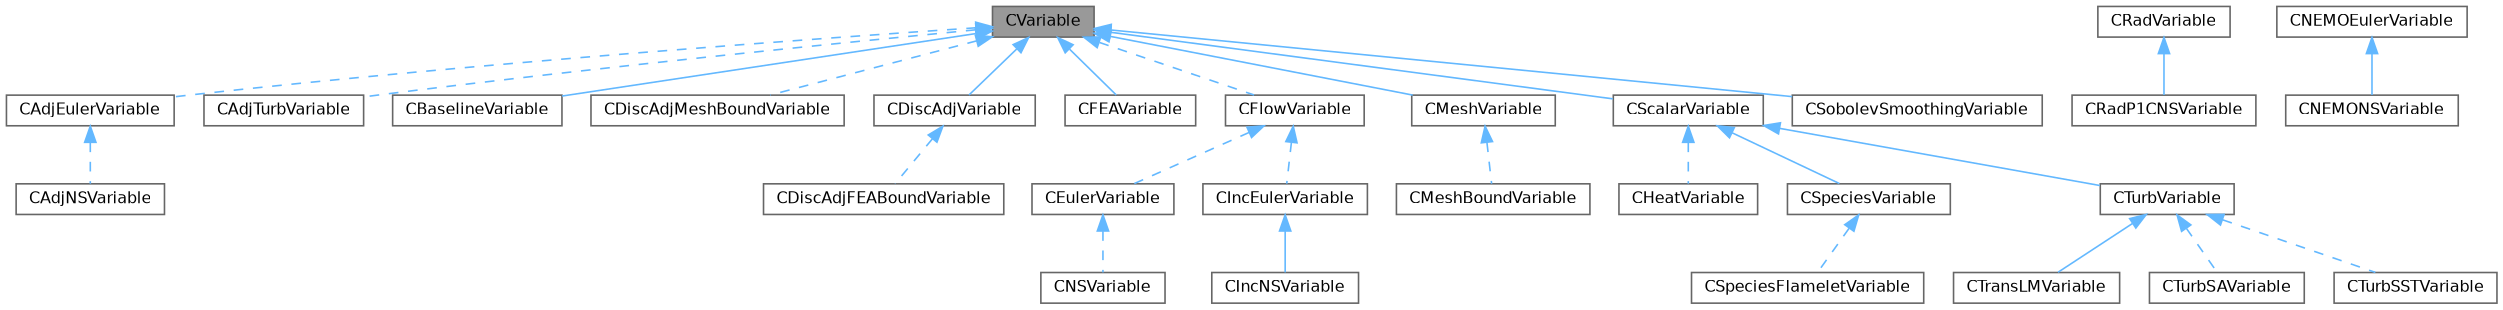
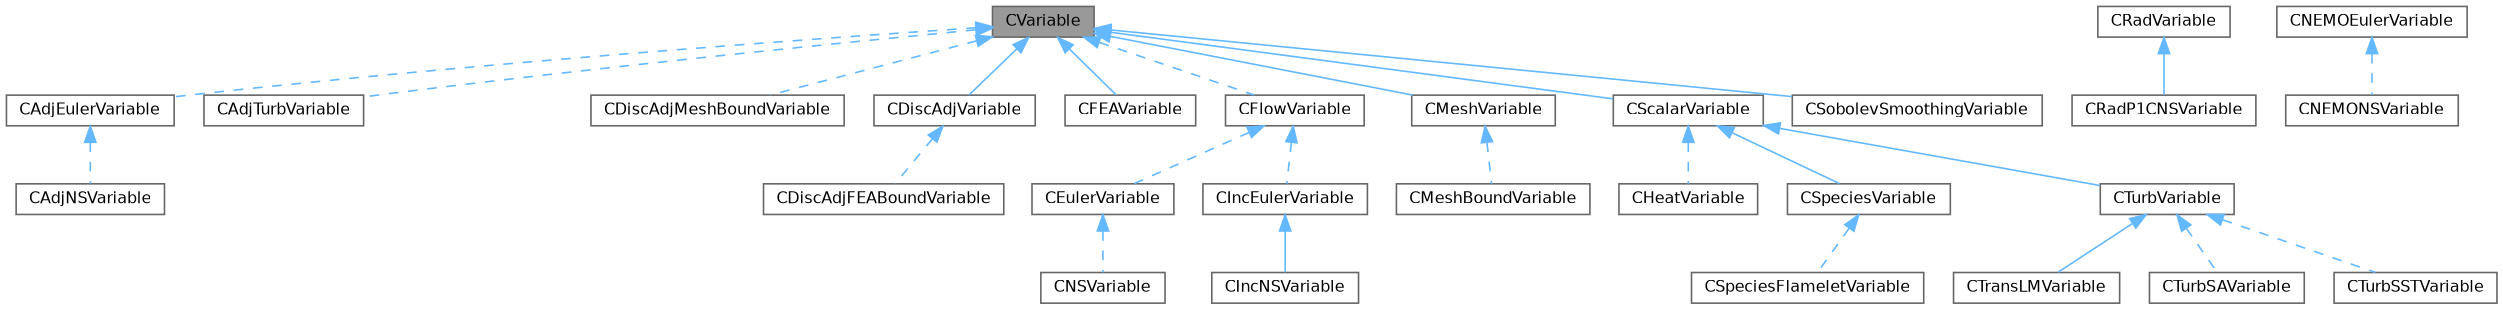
edge "CNEMONSVariable" -> "CNEMOEulerVariable": style solid -> dashed
node "CBaselineVariable": removed
